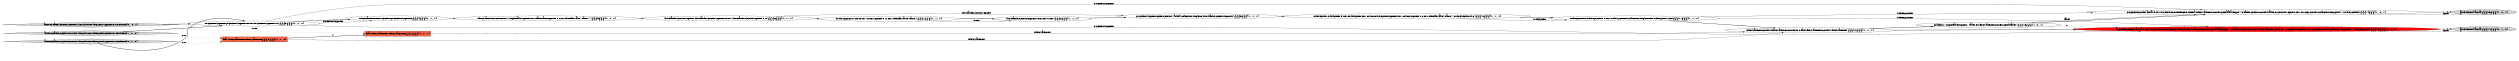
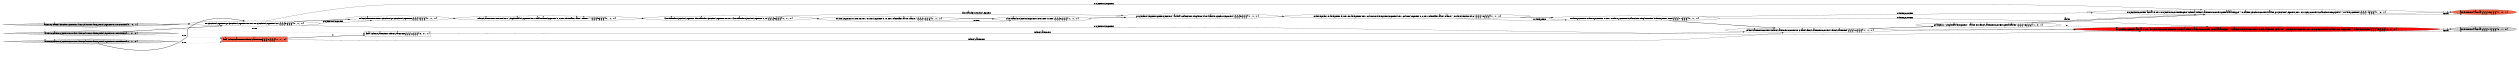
node "assertNotNull(actual)@@@15@@@['1', '0', '1']": fillcolor lightgray -> tomato
node "final SelectStatement selectStatement@@@2@@@['0', '0', '1']": fillcolor tomato -> white
